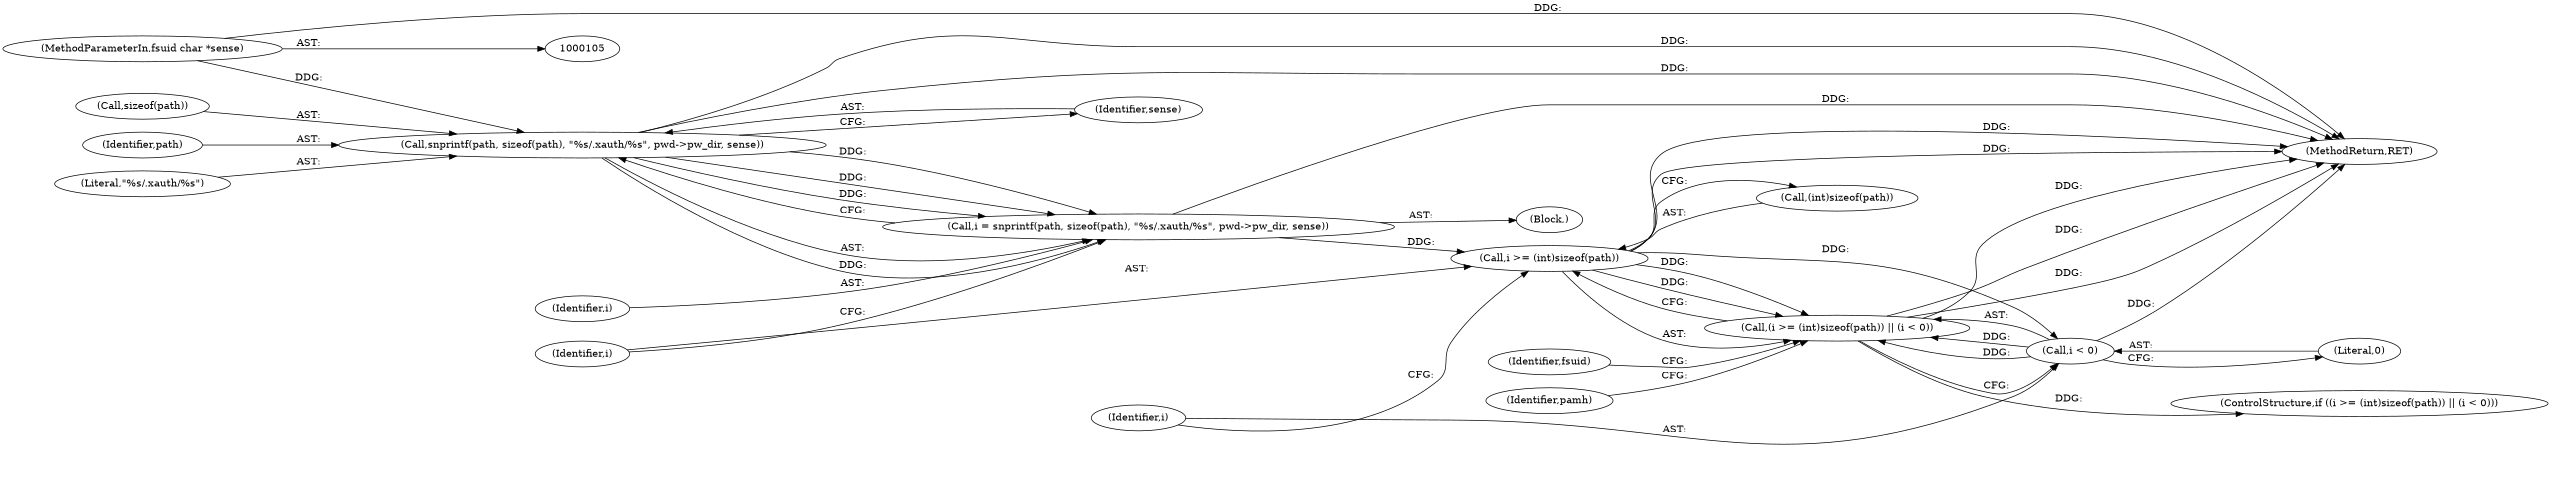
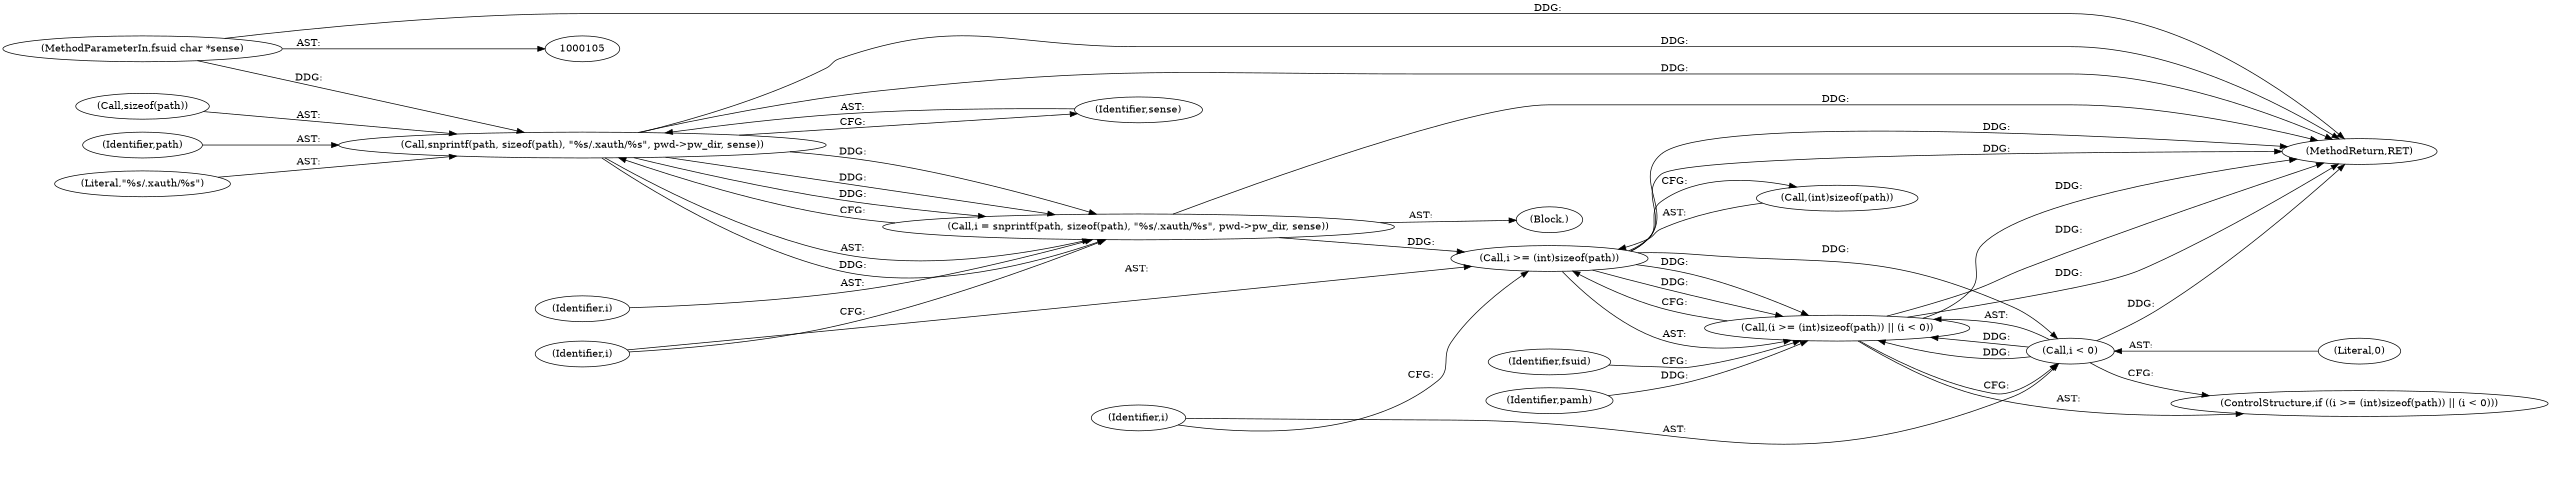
edge "(Call,i < 0)" -> "(Literal,0)": now "(Call,i < 0)" -> "(ControlStructure,if ((i >= (int)sizeof(path)) || (i < 0)))"
edge "(Identifier,pamh)" -> "(Call,(i >= (int)sizeof(path)) || (i < 0))": label "CFG: " -> "DDG: "
edge "(Call,(i >= (int)sizeof(path)) || (i < 0))" -> "(ControlStructure,if ((i >= (int)sizeof(path)) || (i < 0)))": label "DDG: " -> "AST: "
